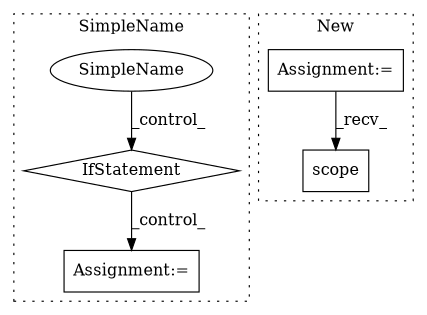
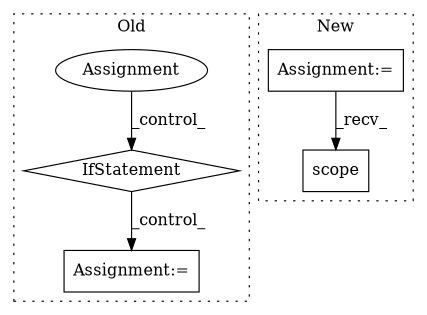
cluster "SimpleName": label "SimpleName" -> "Old"
node "SimpleName": label "SimpleName" -> "Assignment"
